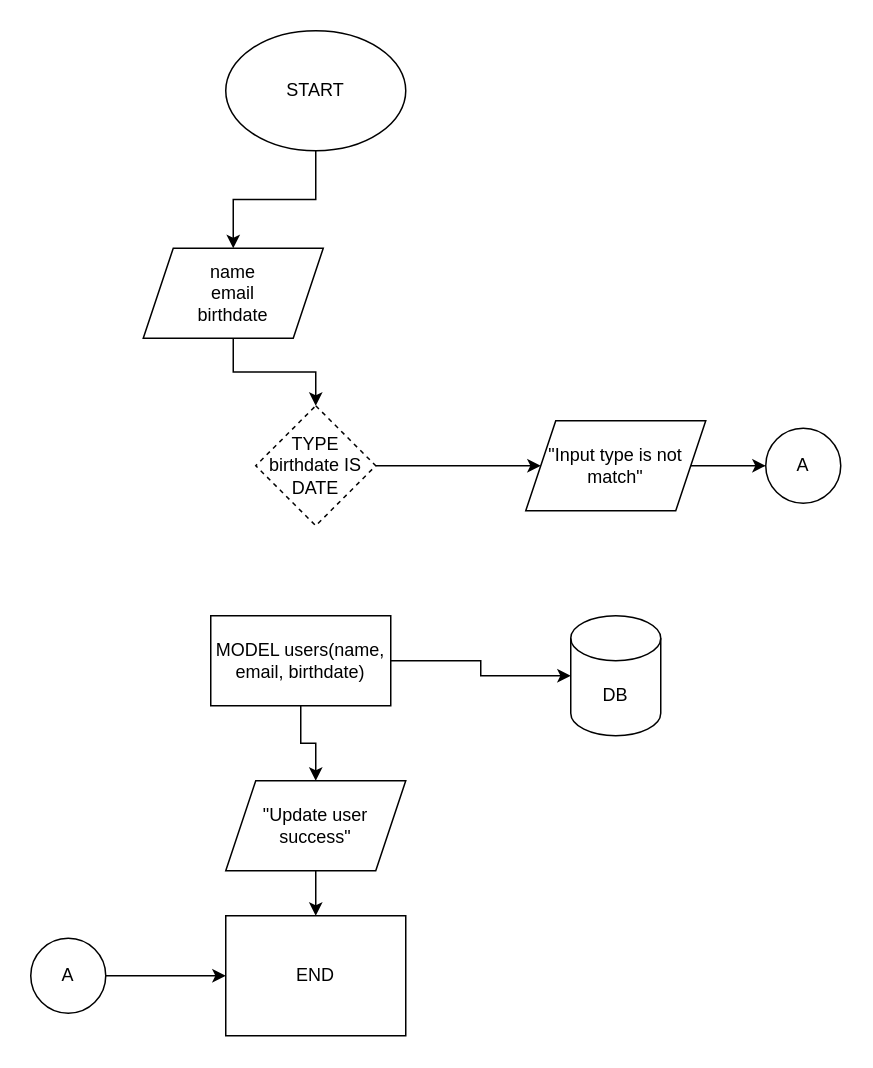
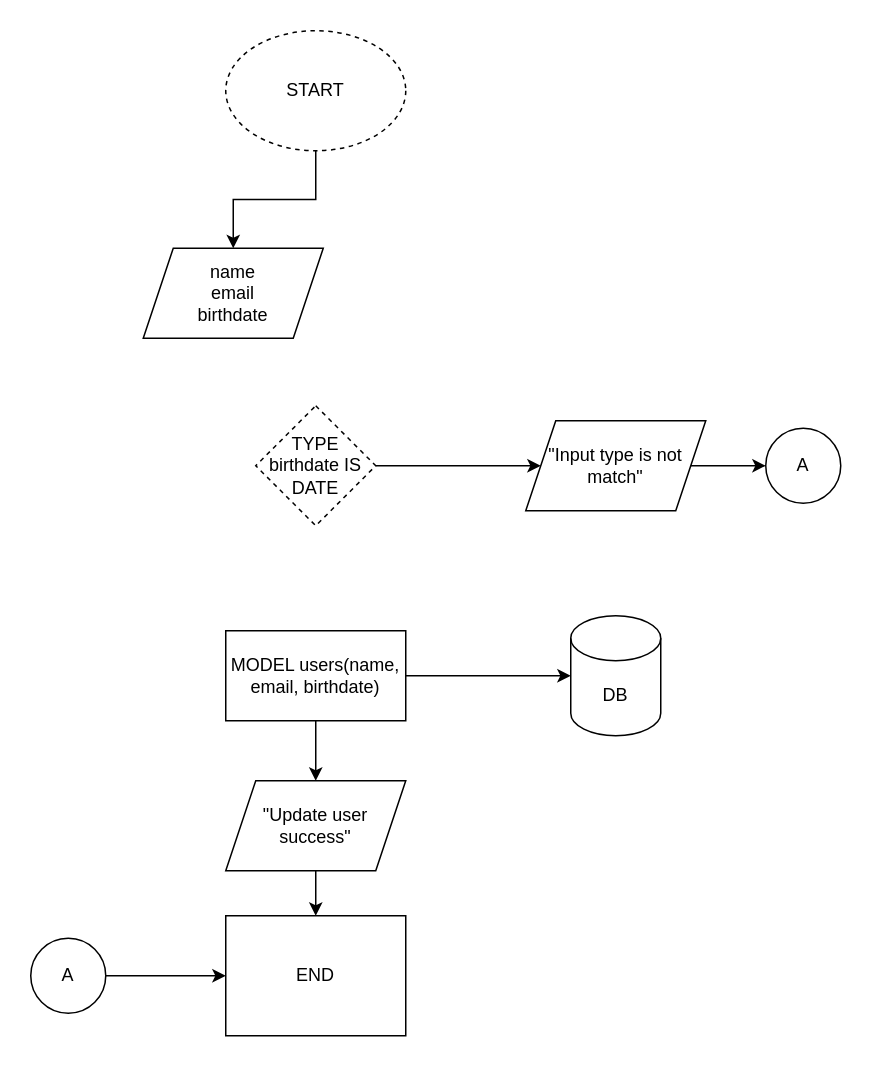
node "START": style solid -> dashed
edge "name email birthdate" -> "TYPE birthdate IS DATE": removed
node "MODEL users(name, email, birthdate)": moved (301, 661) -> (316, 676)
